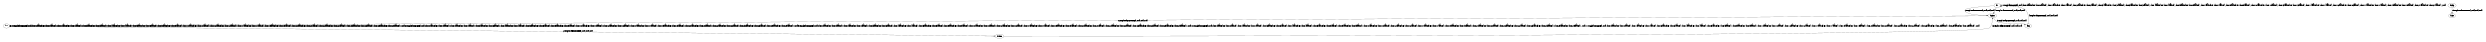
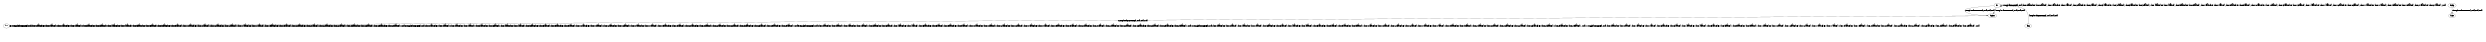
edge "d23m" -> "d9p": removed, label "3-explore[EXPLORE];/null/null/null"
node "d19m": removed
